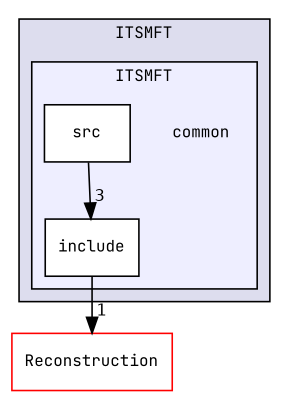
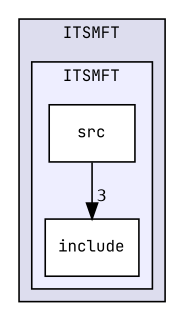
node "common": removed
node "Reconstruction": removed
